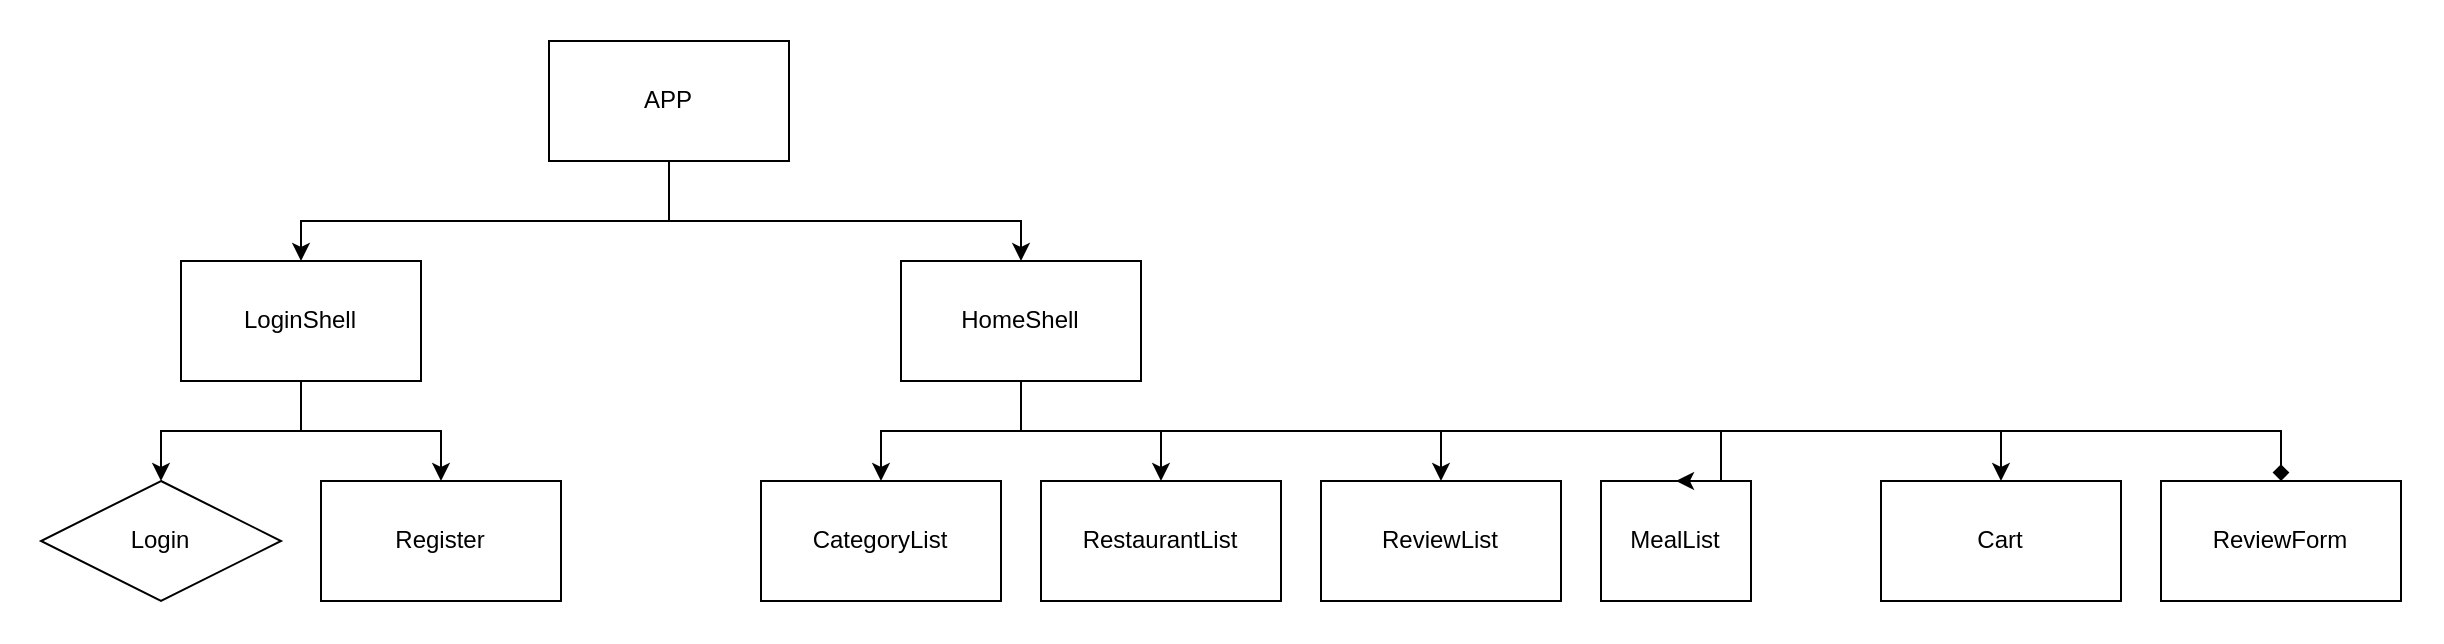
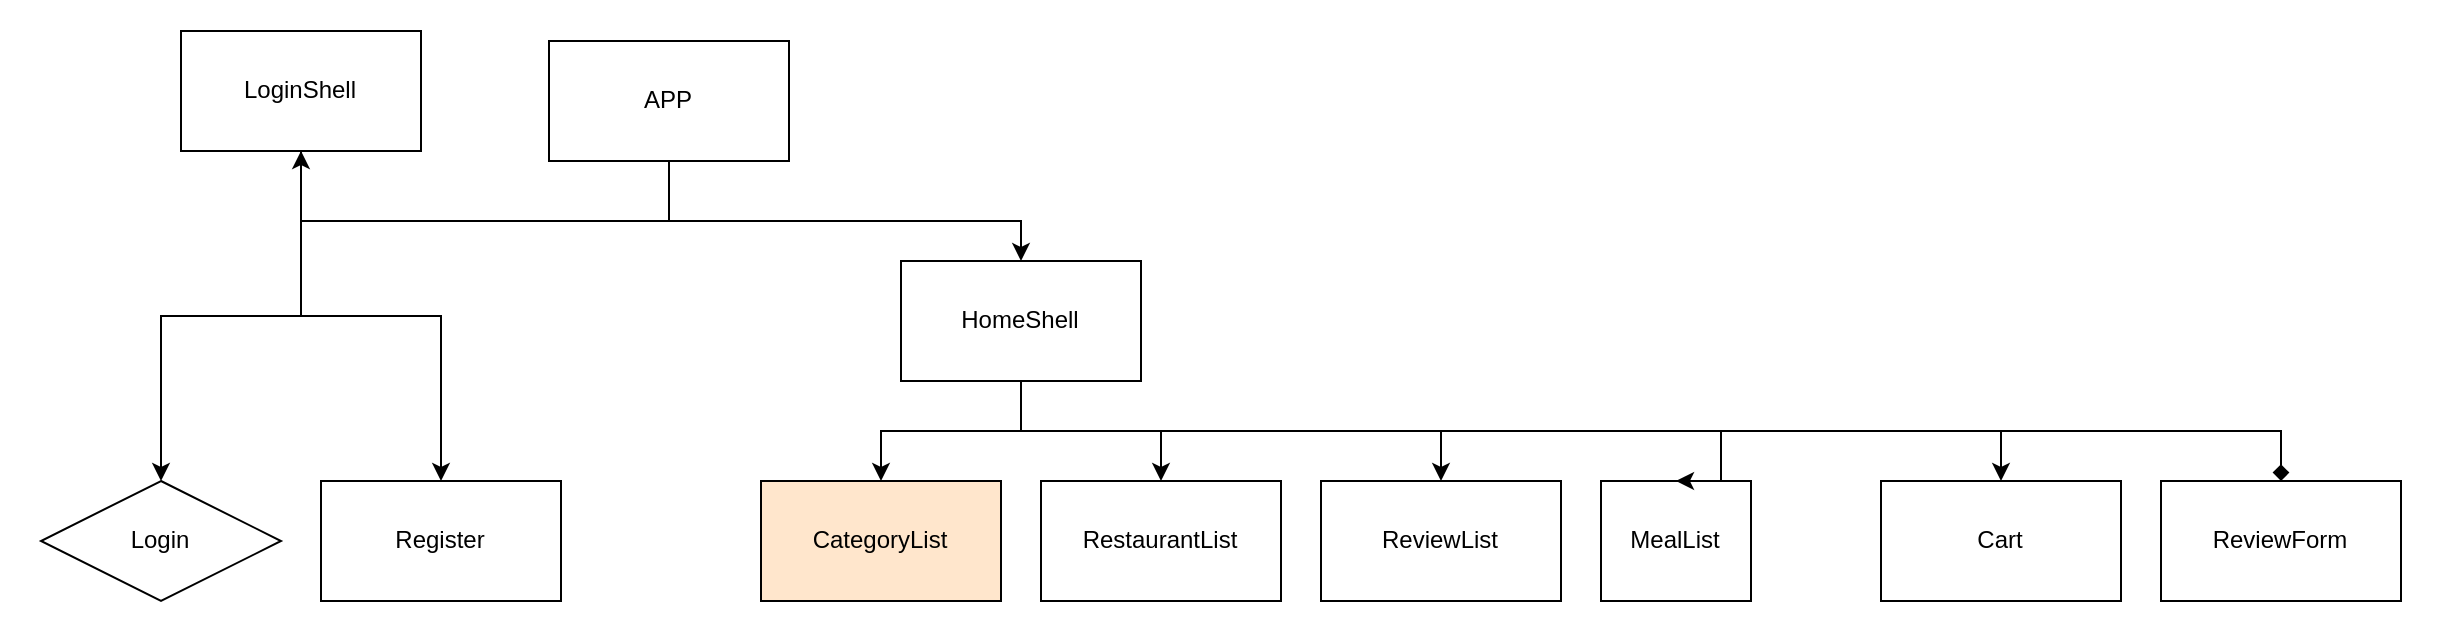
node "LoginShell": moved (301, 321) -> (301, 91)
node "CategoryList": fillcolor #ffffff -> #ffe6cc
